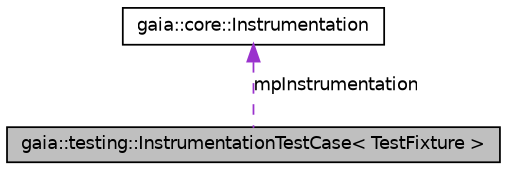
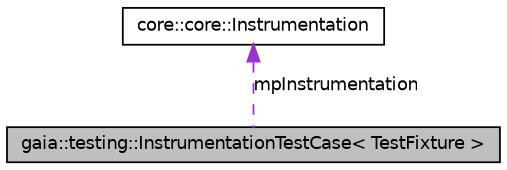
node "gaia::core::Instrumentation": label "gaia::core::Instrumentation" -> "core::core::Instrumentation"
